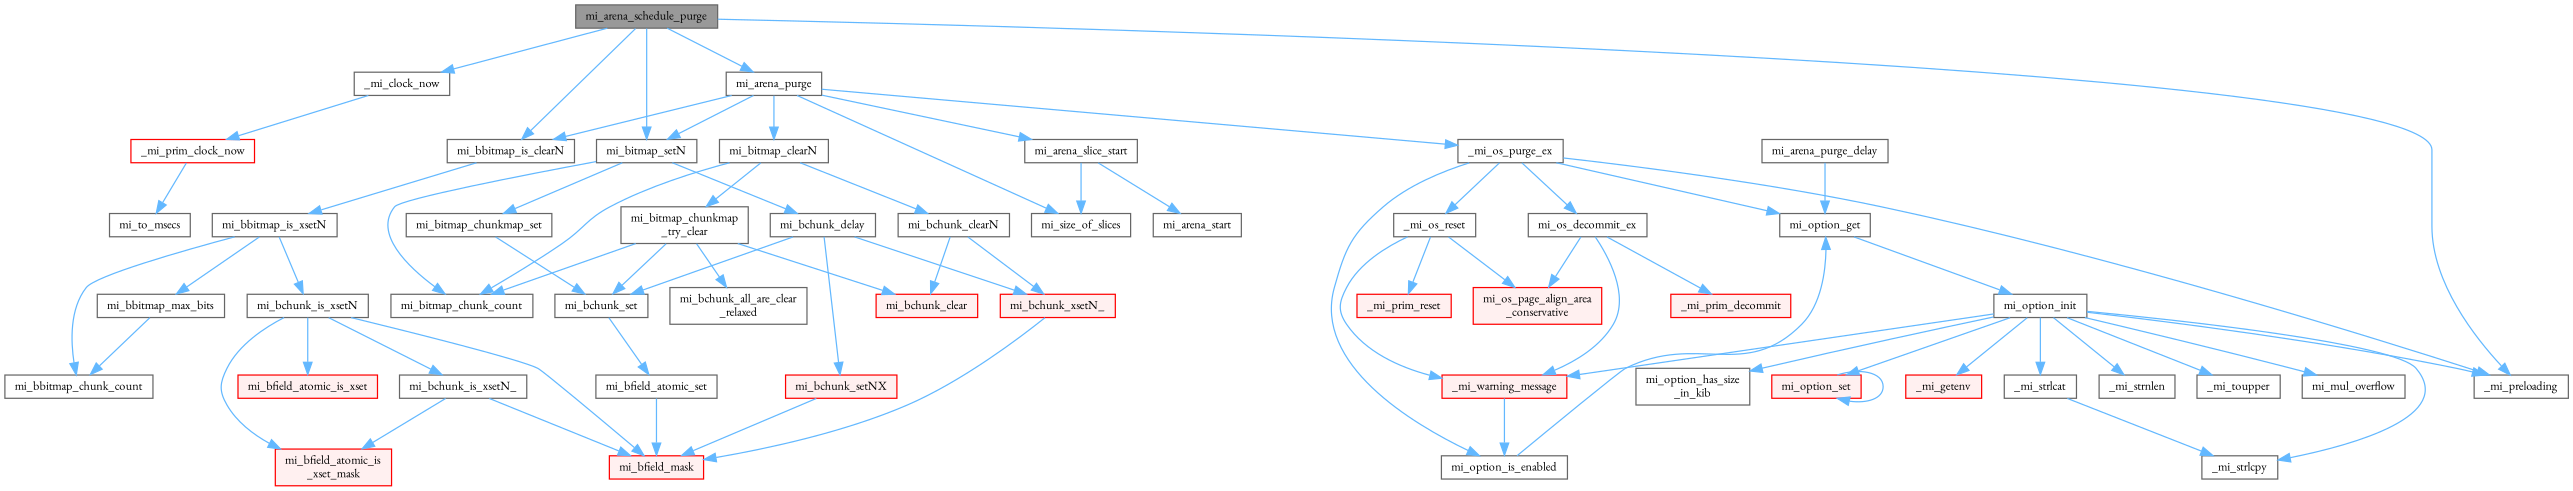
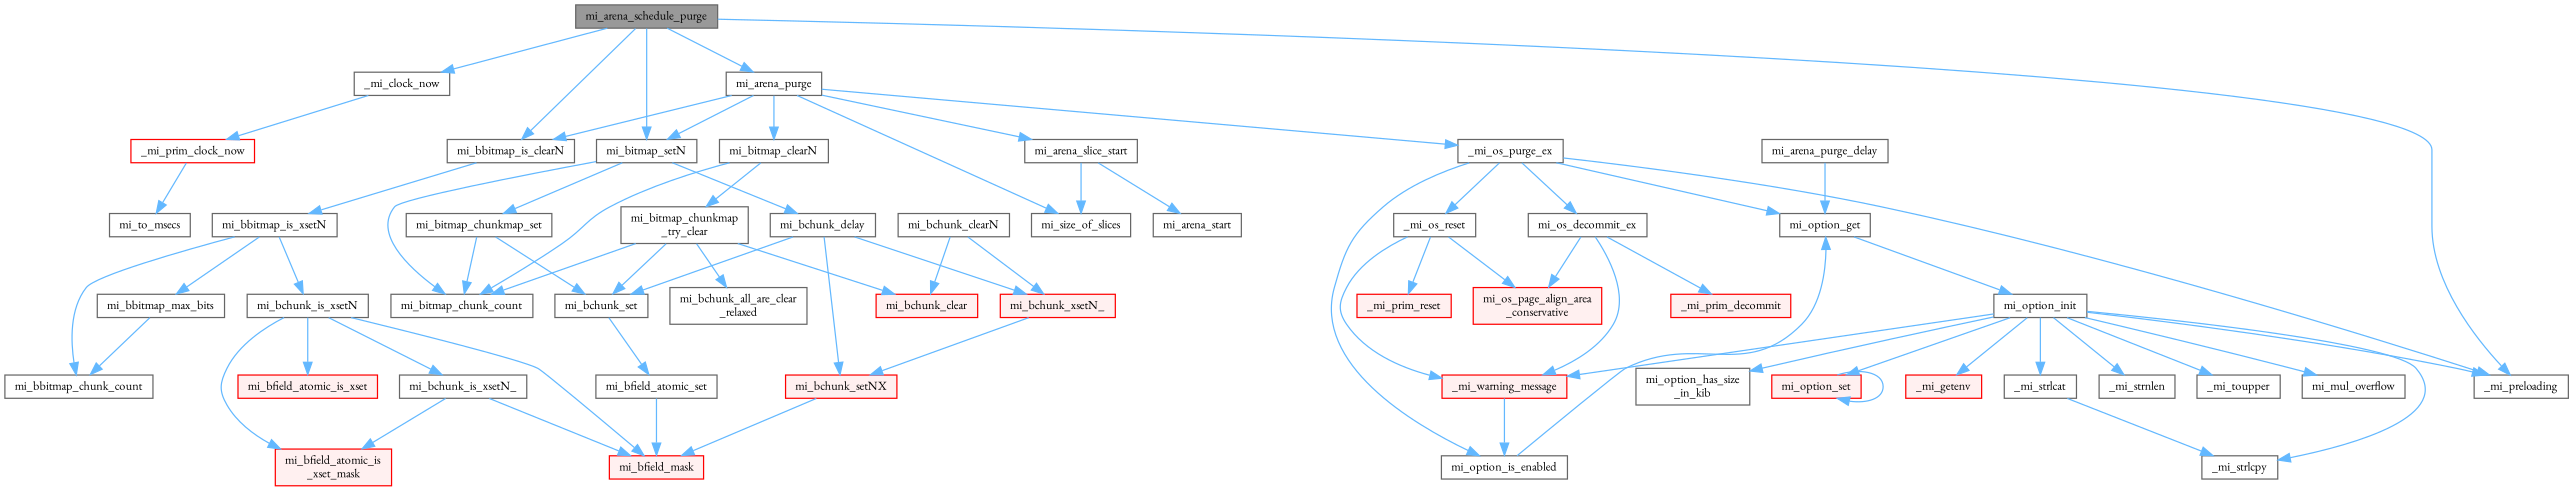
edge "mi_bitmap_clearN" -> "mi_bchunk_clearN": removed
edge "mi_bitmap_chunkmap_set" -> "mi_bitmap_chunk_count": added
edge "mi_bchunk_xsetN_" -> "mi_bfield_mask": now "mi_bchunk_xsetN_" -> "mi_bchunk_setNX"
